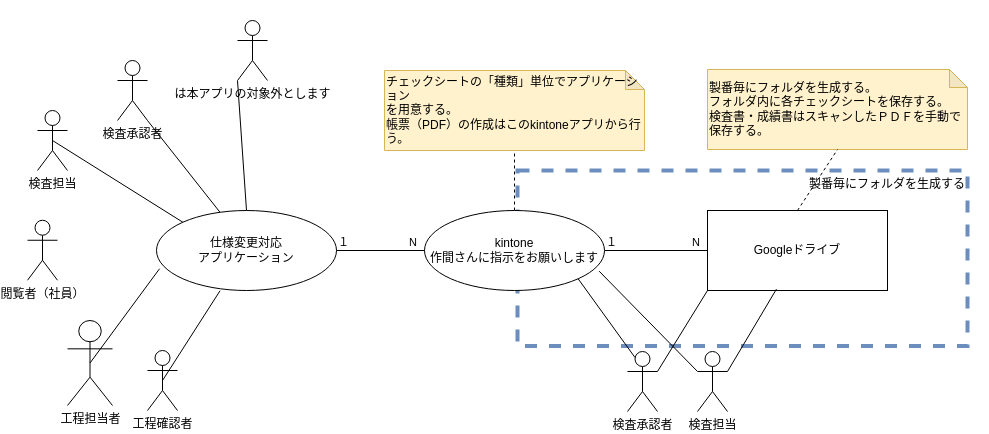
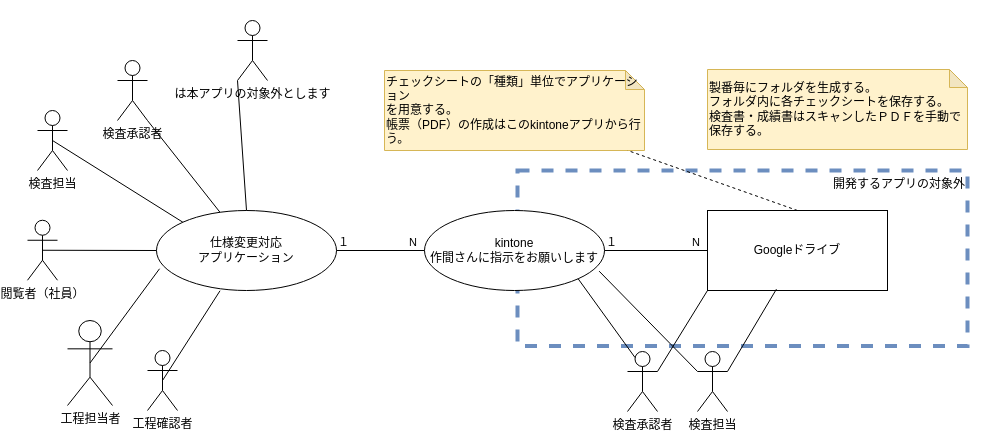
edge "製番毎にフォルダを生成する。 フォルダ内に各チェックシートを保存する。 検査書・成績書はスキャンしたＰＤＦを手動で保存する。" -- "Googleドライブ": now "チェックシートの「種類」単位でアプリケーション を用意する。 帳票（PDF）の作成はこのkintoneアプリから行う。" -- "Googleドライブ"
edge "チェックシートの「種類」単位でアプリケーション を用意する。 帳票（PDF）の作成はこのkintoneアプリから行う。" -- "kintone 作間さんに指示をお願いします": removed
node "製番毎にフォルダを生成する": label "製番毎にフォルダを生成する" -> "開発するアプリの対象外"
edge "閲覧者（社員）" -- "仕様変更対応 アプリケーション": added
